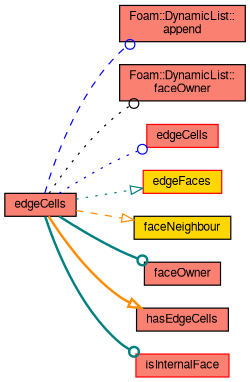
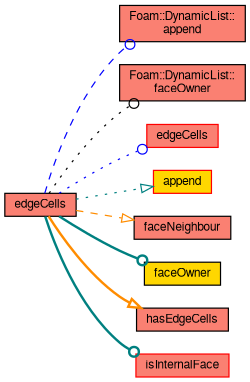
node "edgeFaces": label "edgeFaces" -> "append"
node "faceNeighbour": fillcolor gold -> salmon
node "faceOwner": fillcolor salmon -> gold
